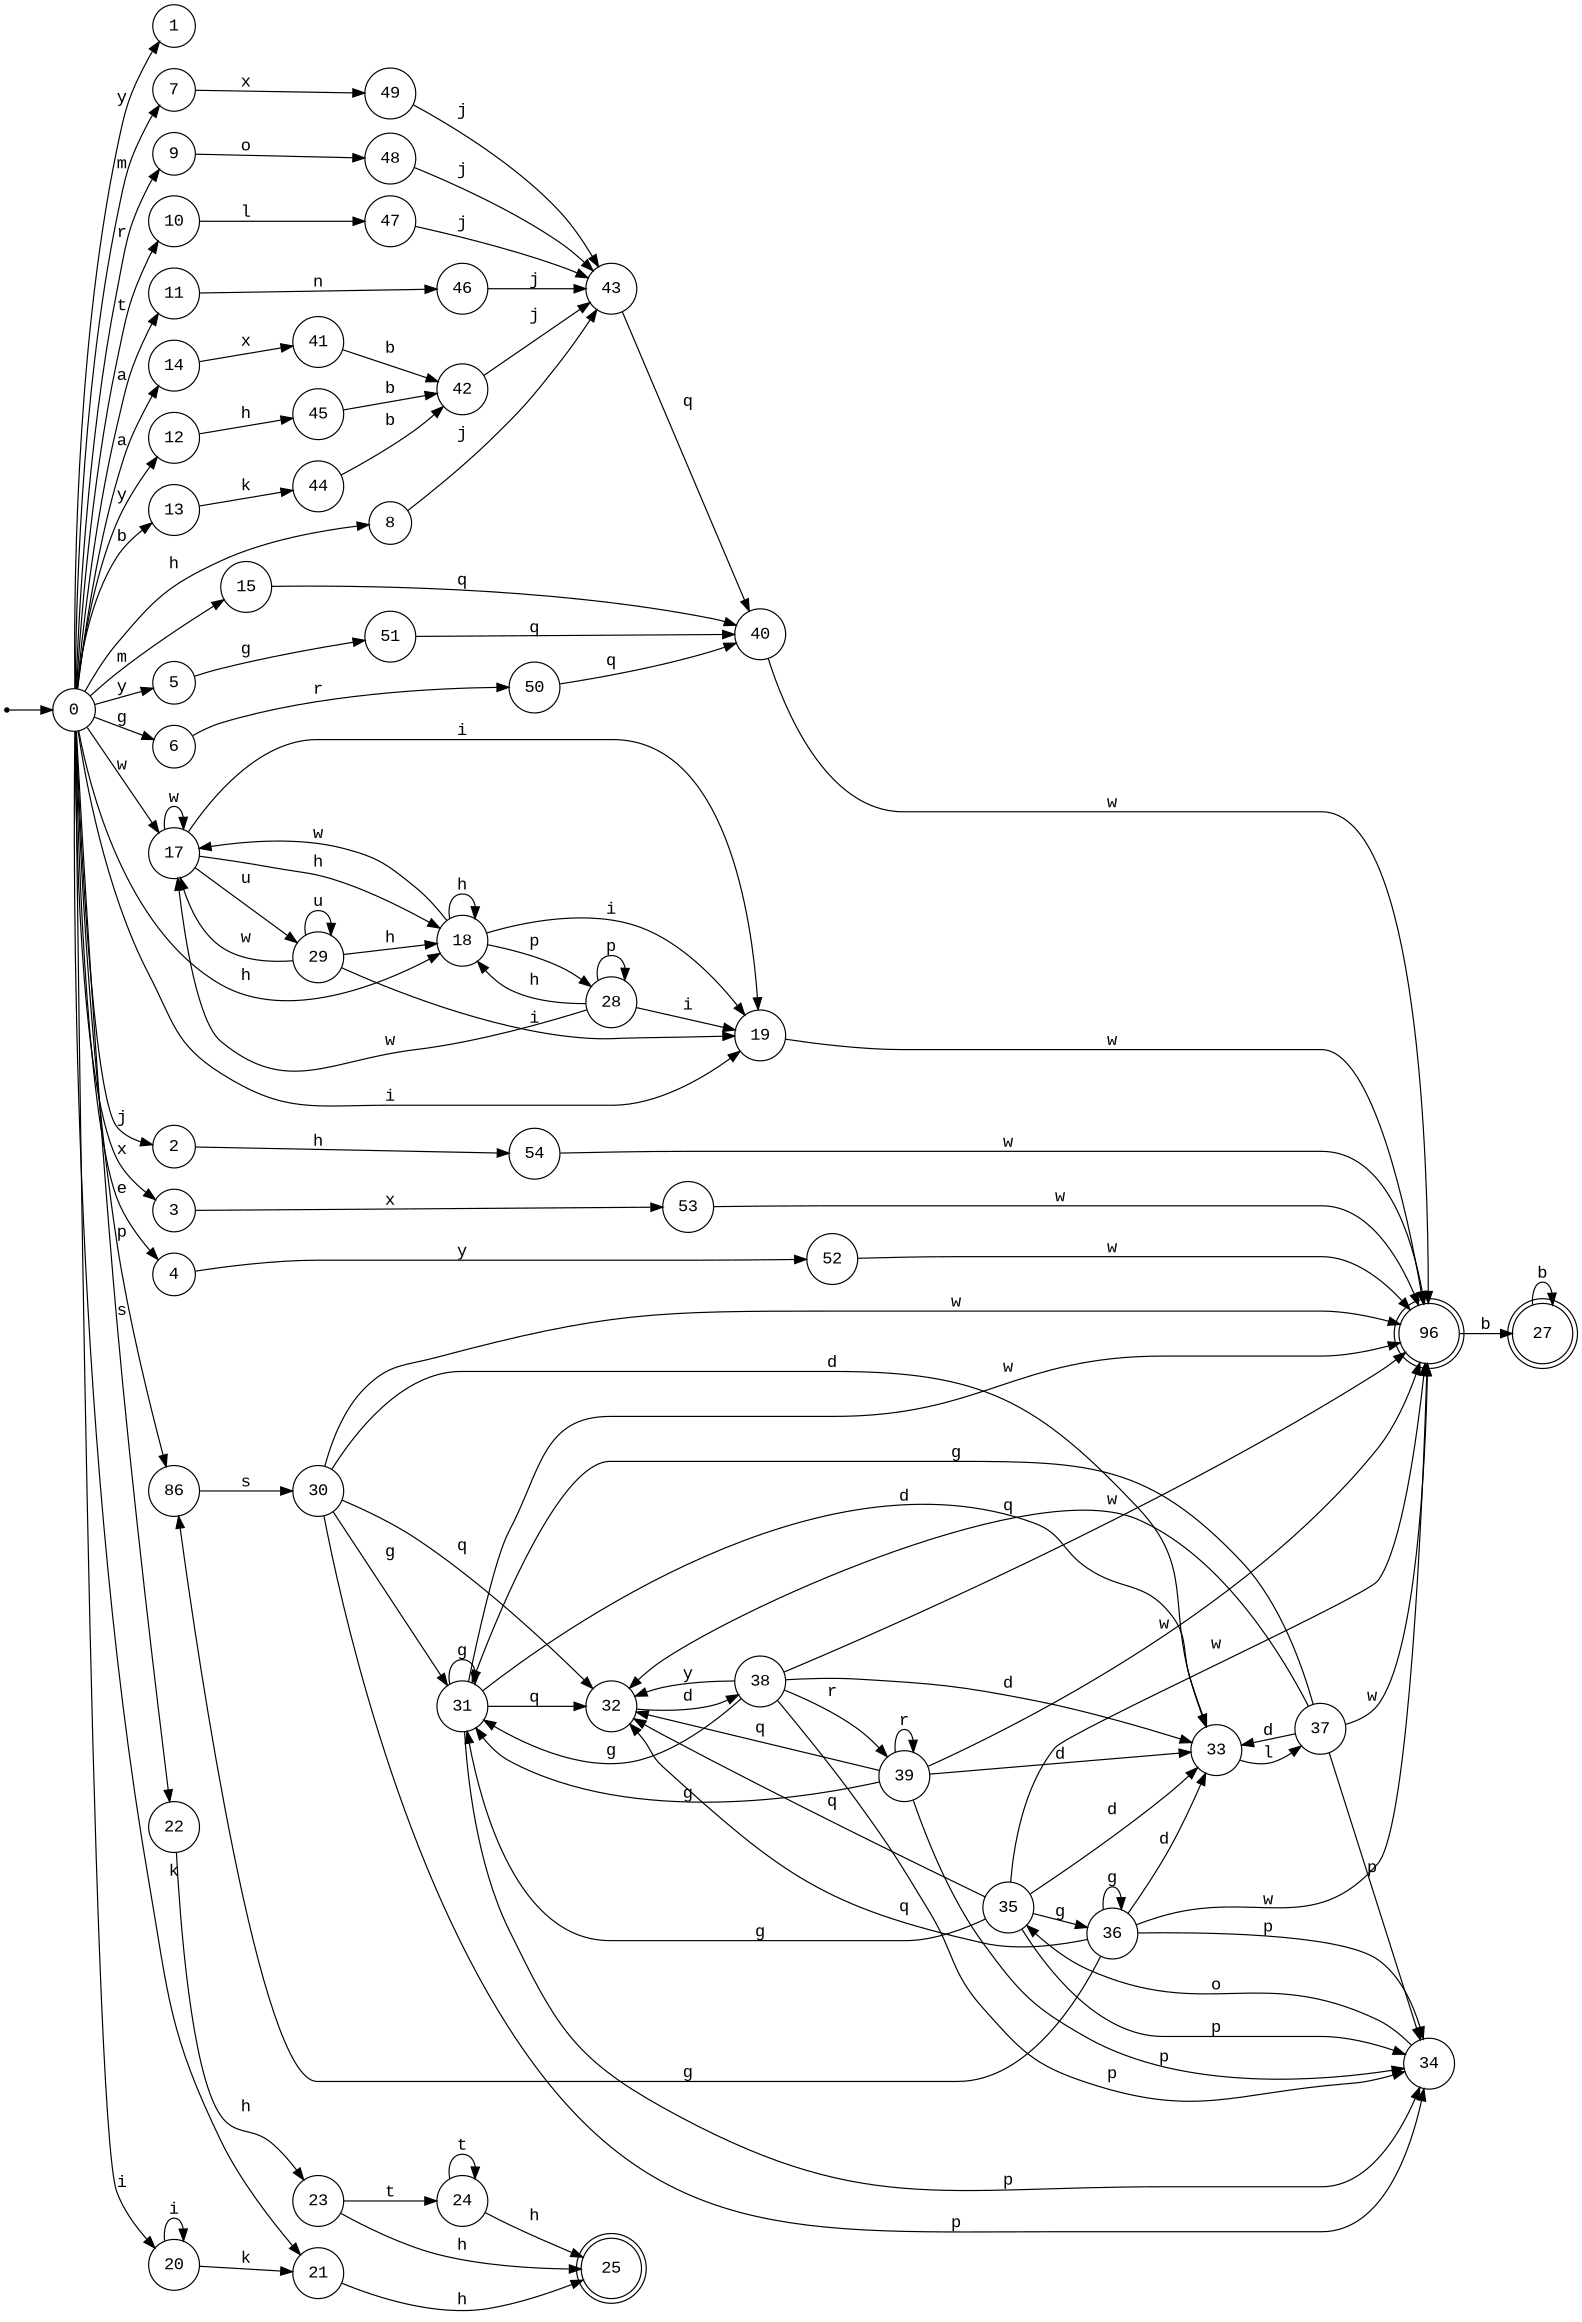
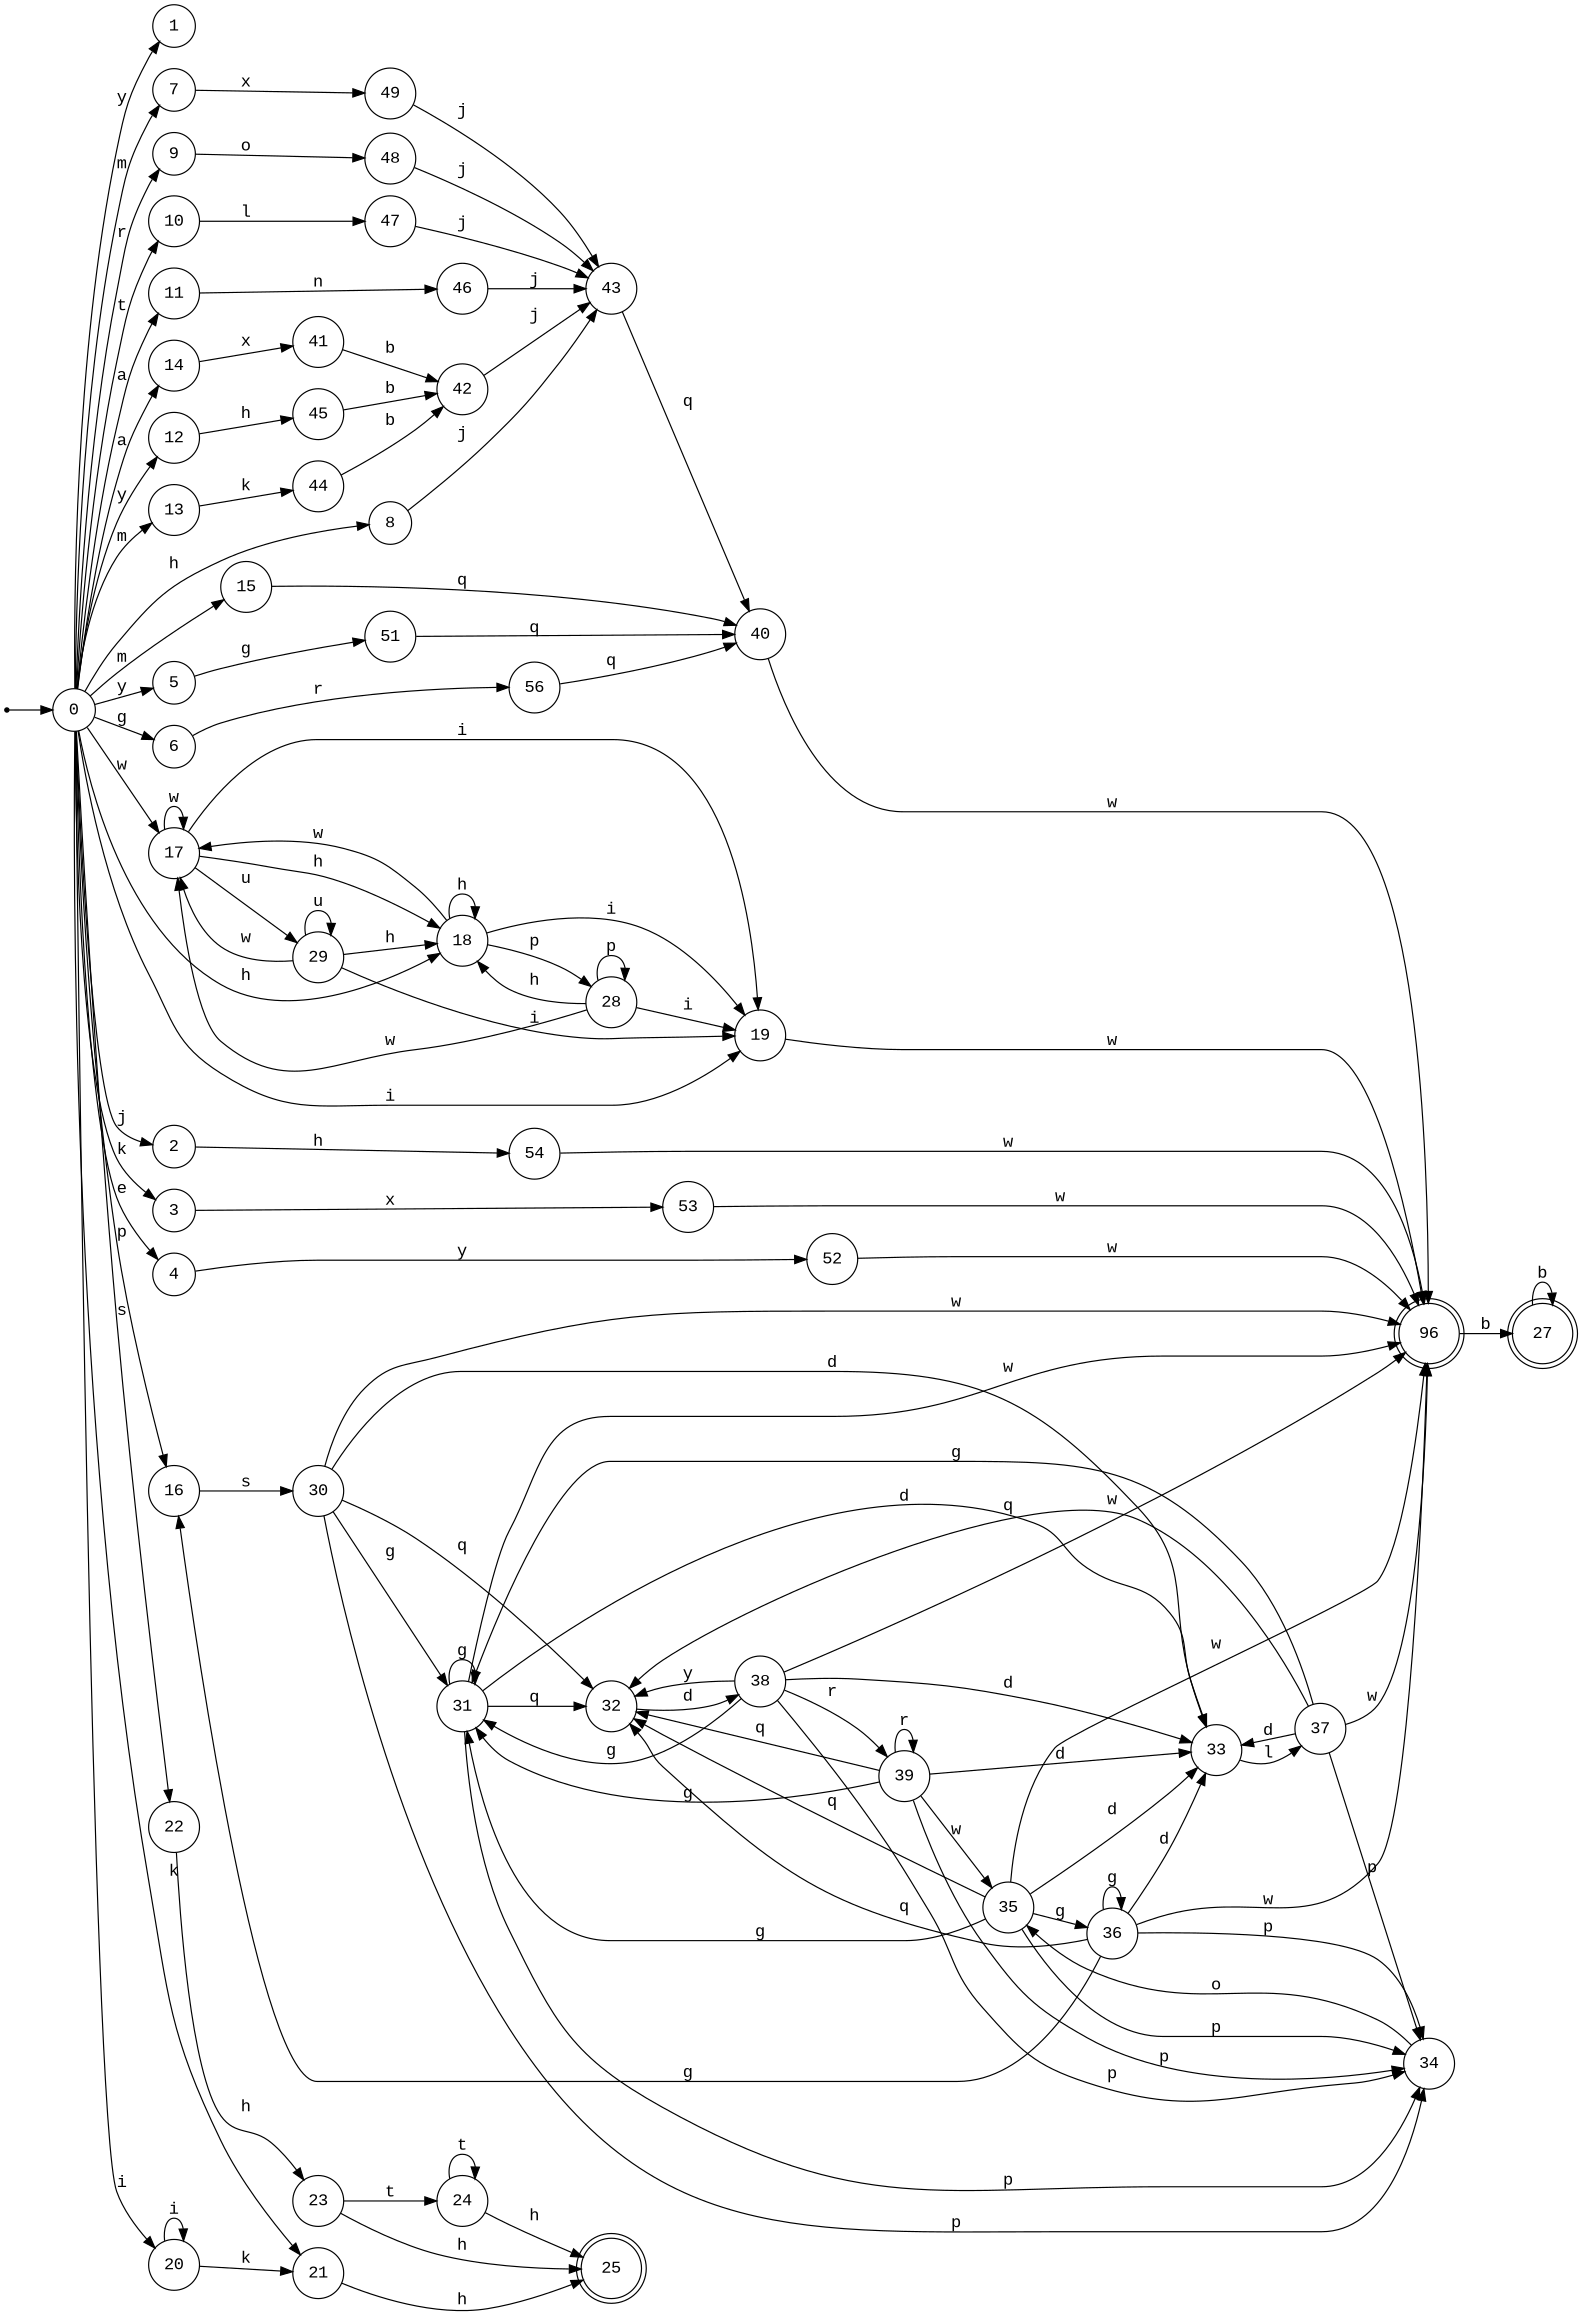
edge "0" -> "13": label "b" -> "m"
node "50": label "50" -> "56"
edge "0" -> "3": label "x" -> "k"
node "86": label "86" -> "16"
edge "39" -> "96": now "39" -> "35"
